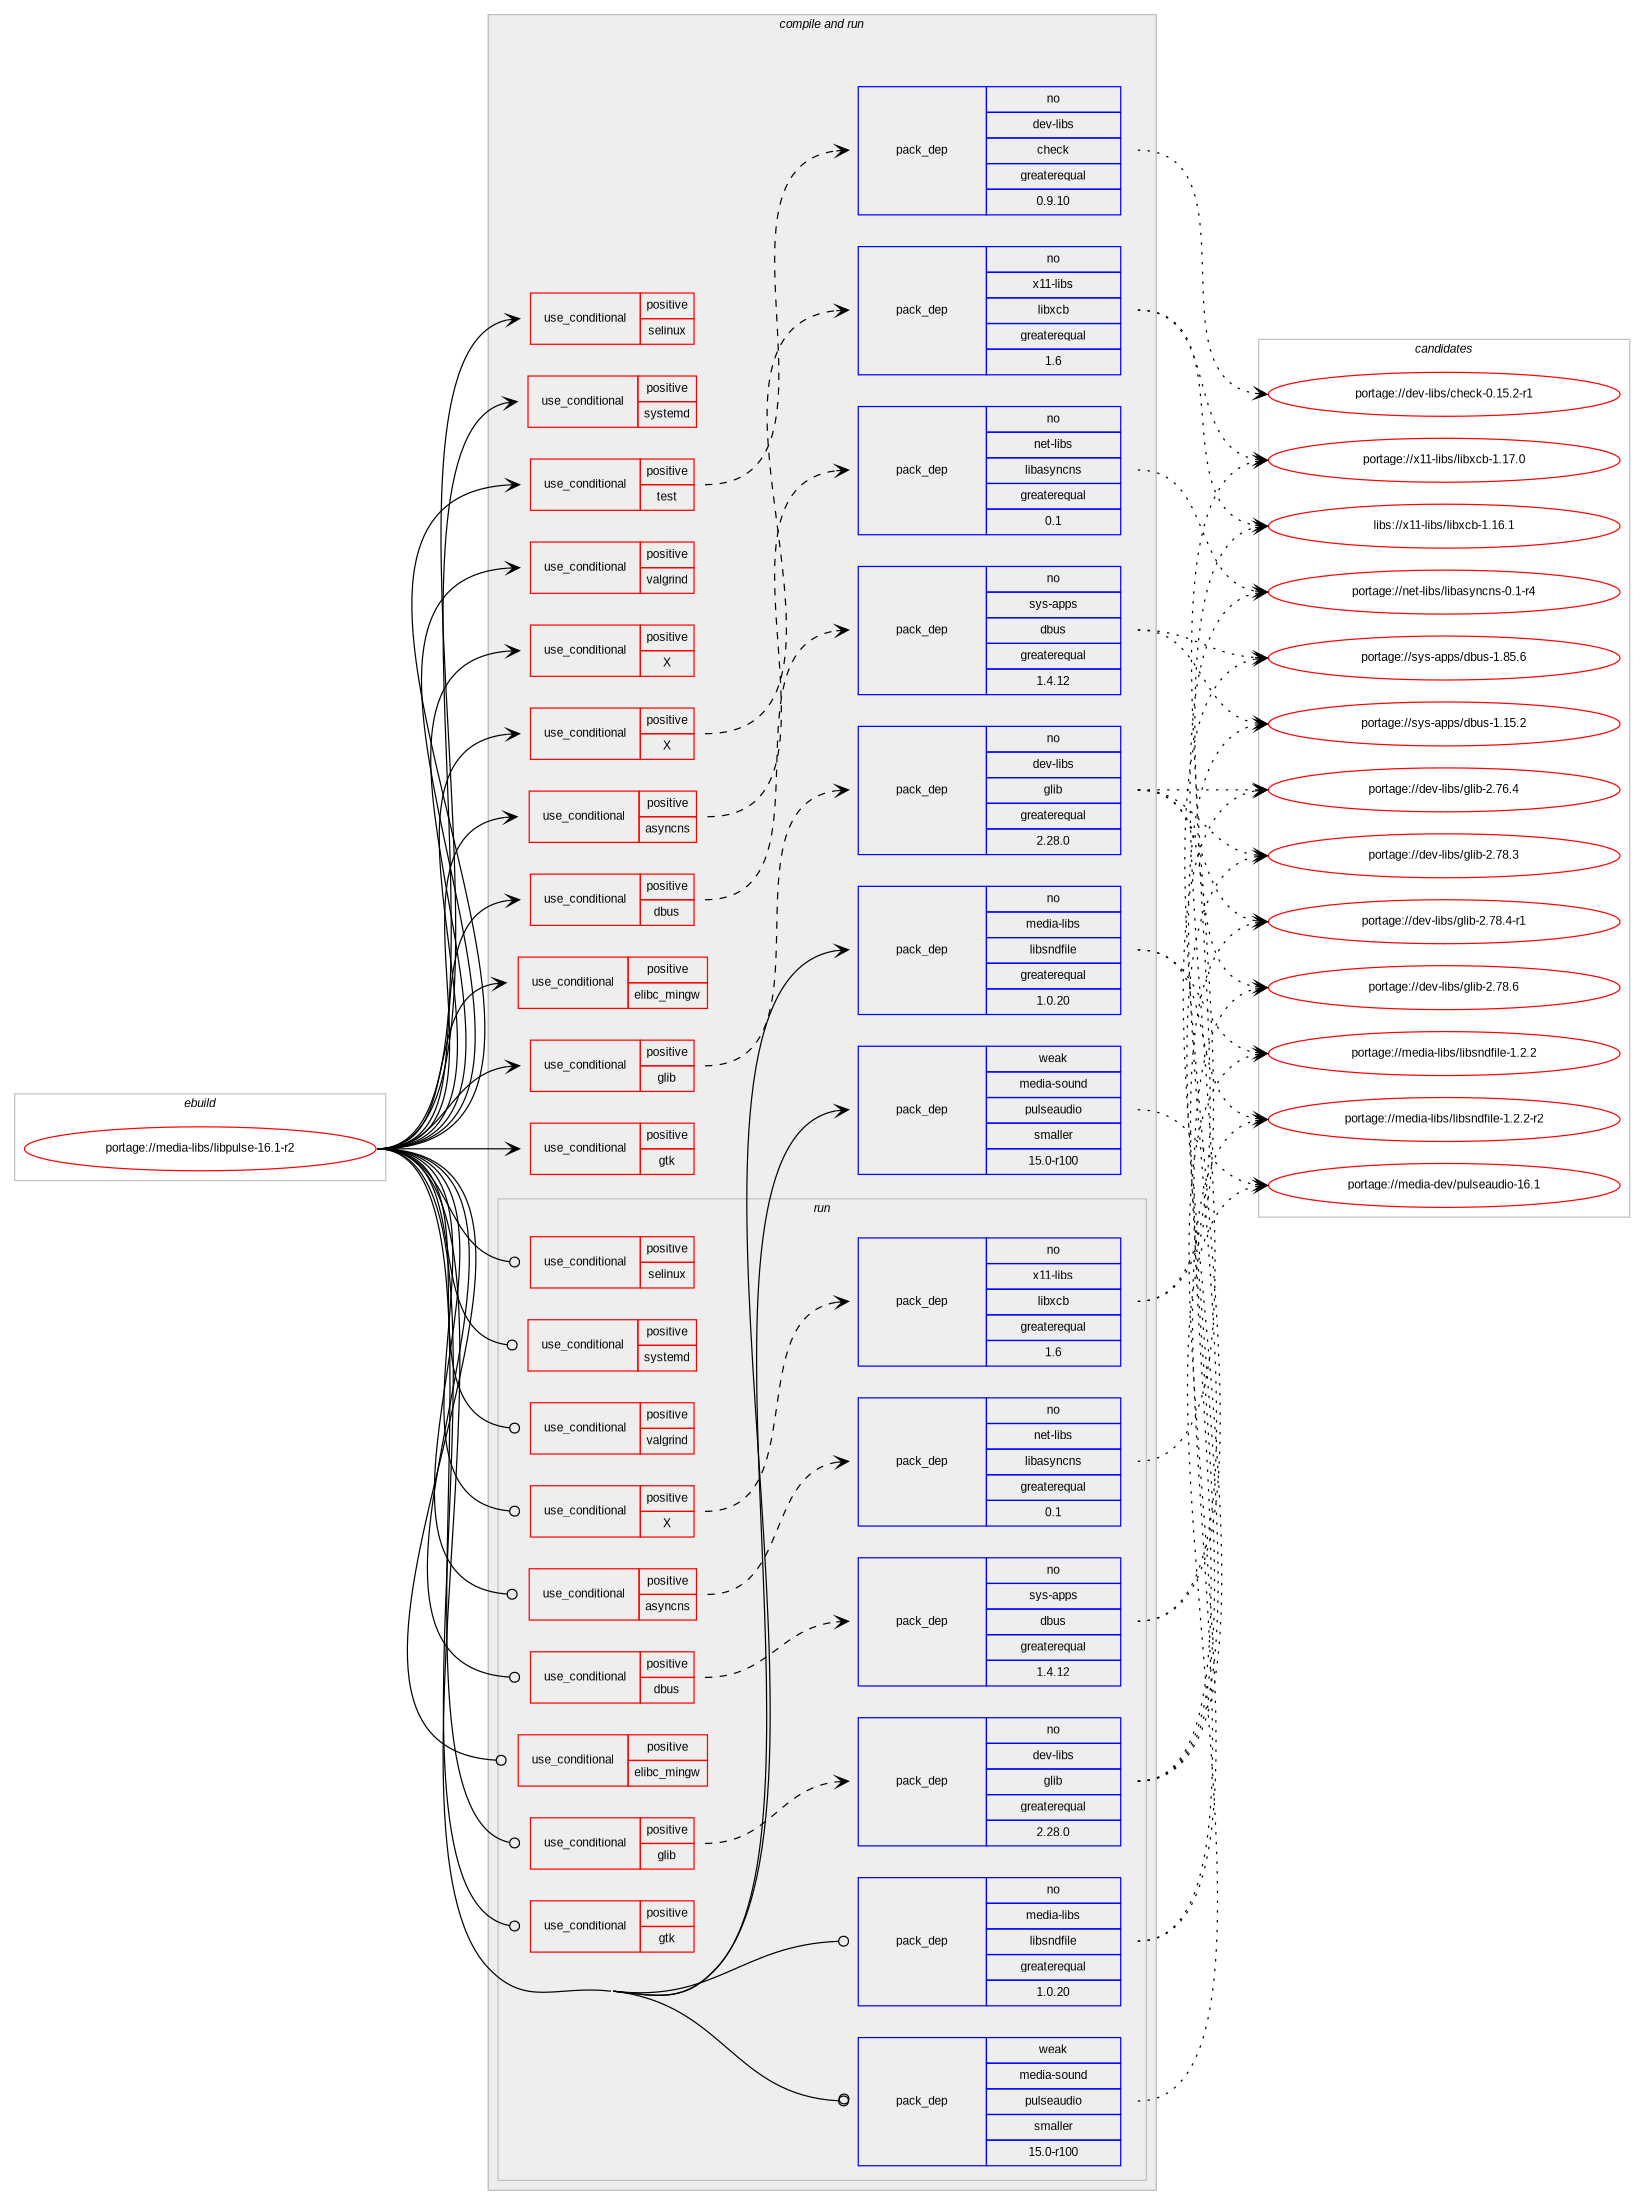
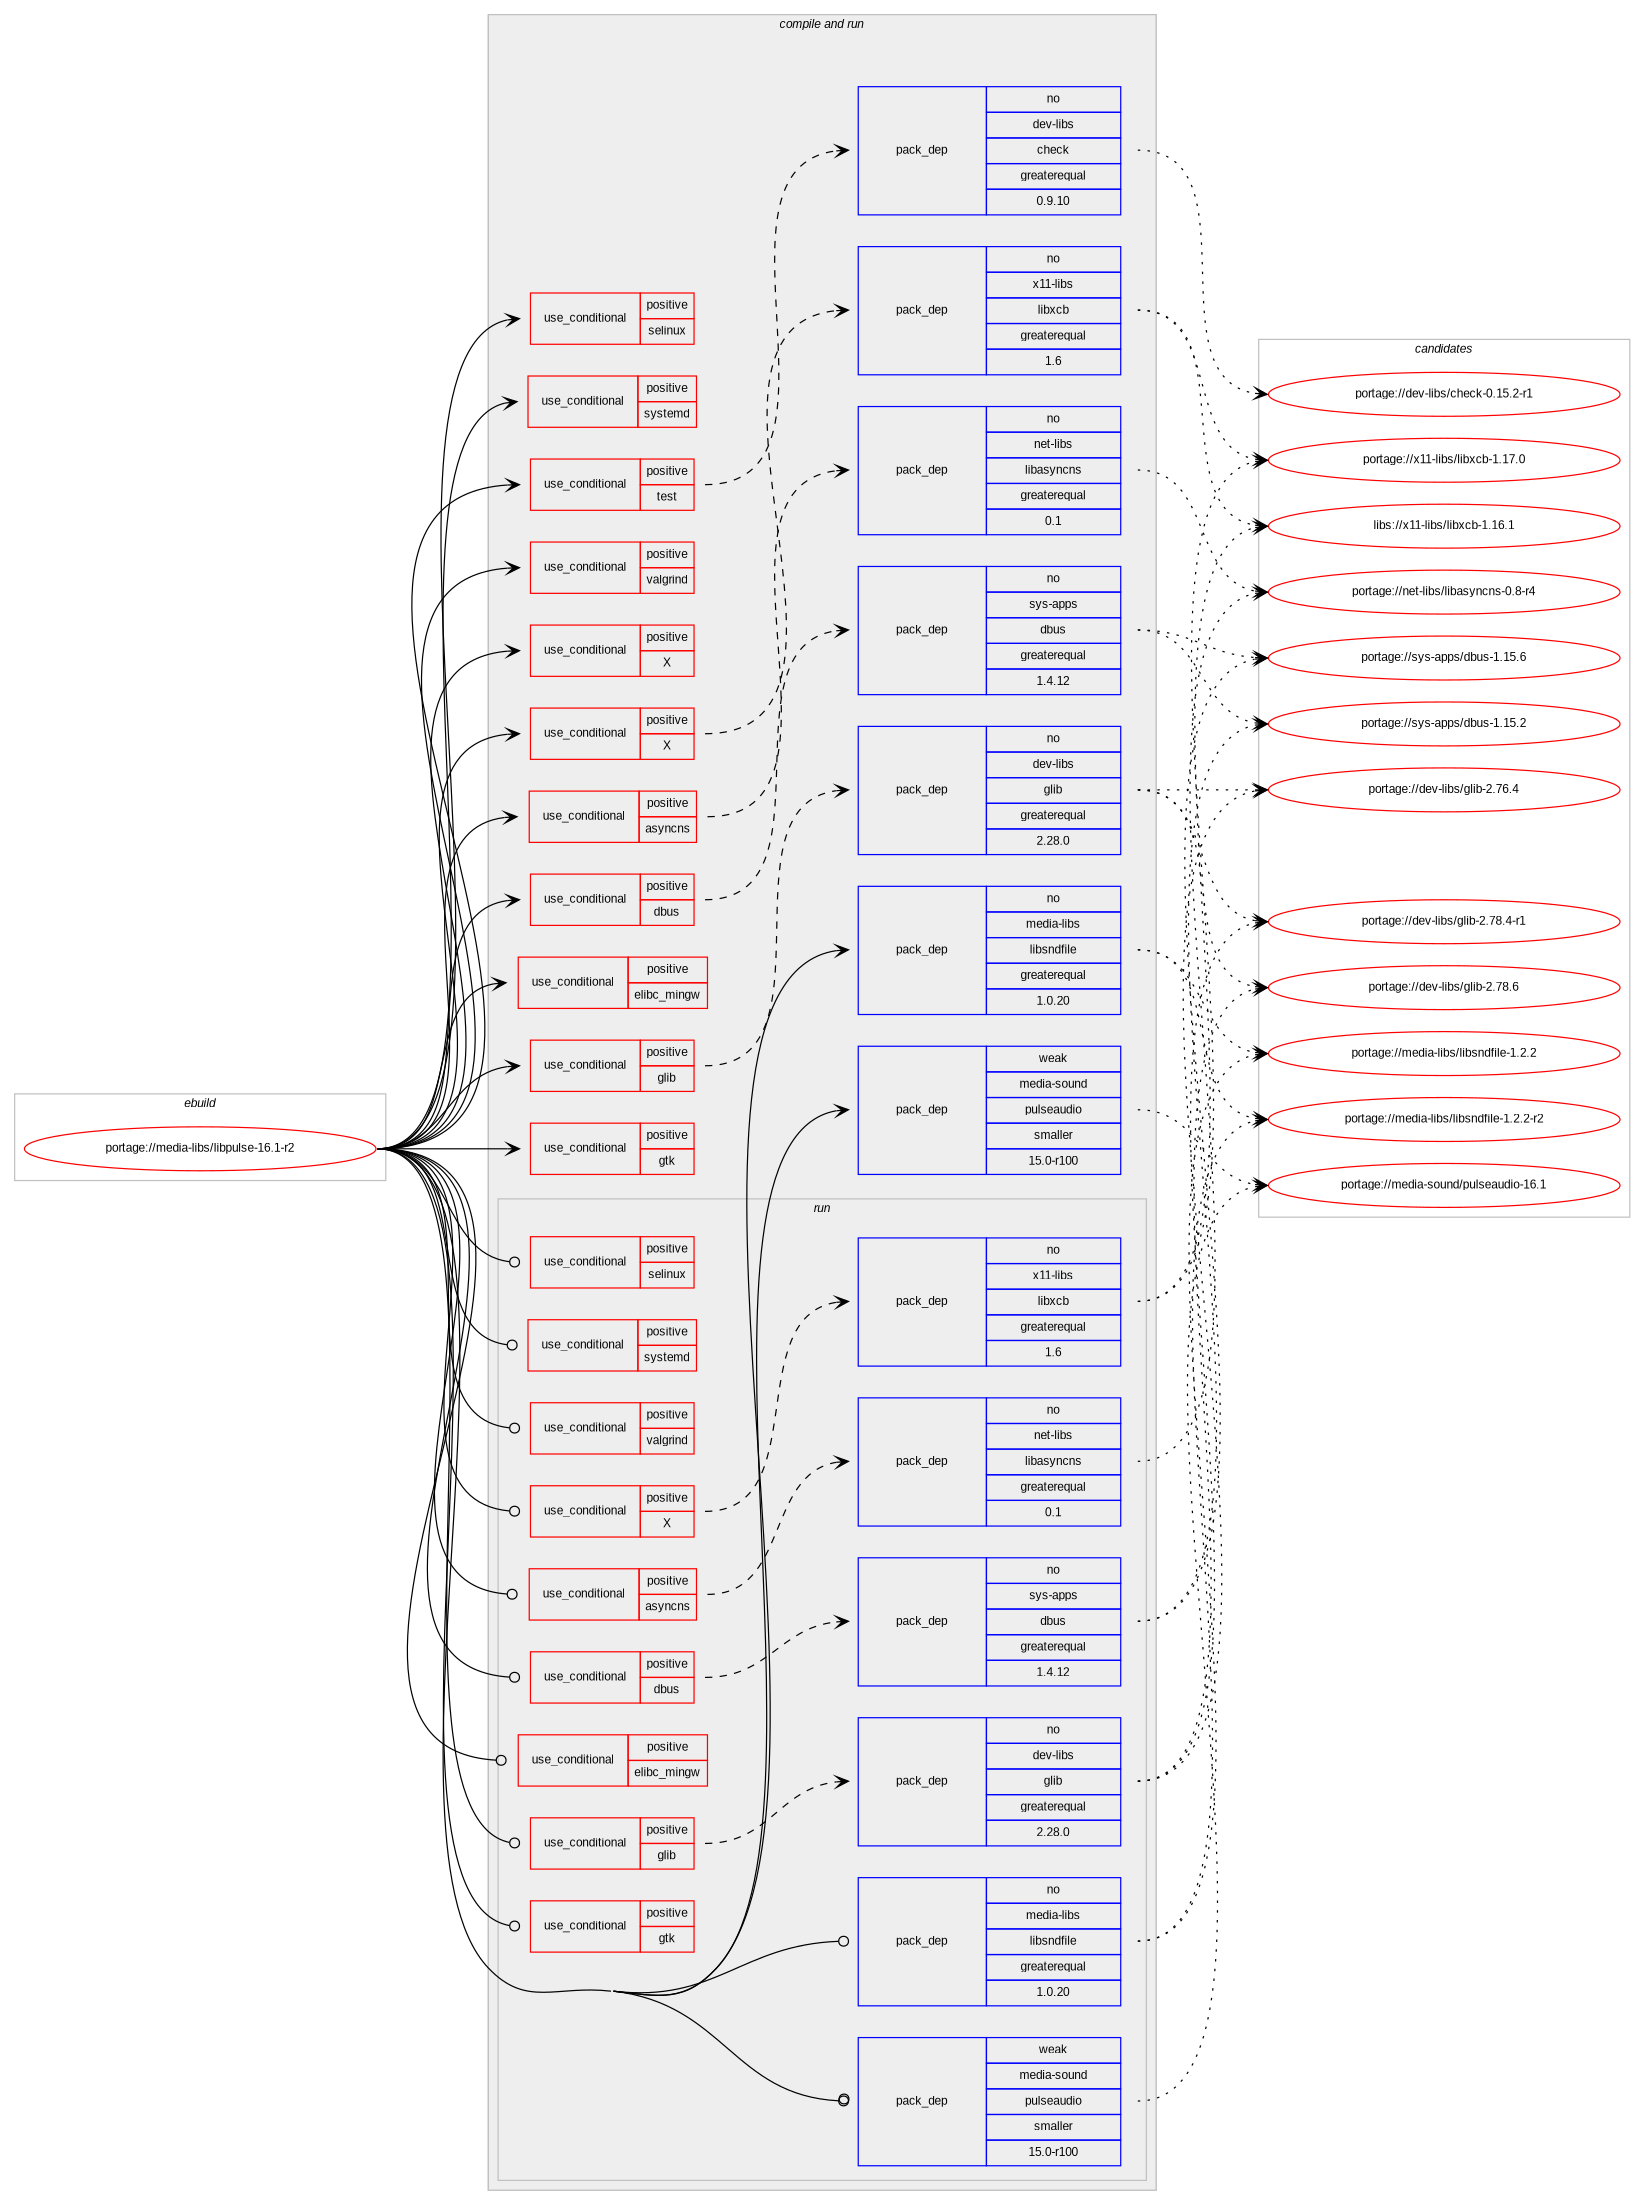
node "portage://net-libs/libasyncns-0.1-r4": label "portage://net-libs/libasyncns-0.1-r4" -> "portage://net-libs/libasyncns-0.8-r4"
node "portage://sys-apps/dbus-1.85.6": label "portage://sys-apps/dbus-1.85.6" -> "portage://sys-apps/dbus-1.15.6"
node "portage://dev-libs/glib-2.78.3": removed
node "portage://media-dev/pulseaudio-16.1": label "portage://media-dev/pulseaudio-16.1" -> "portage://media-sound/pulseaudio-16.1"
